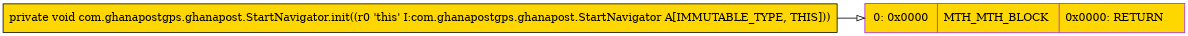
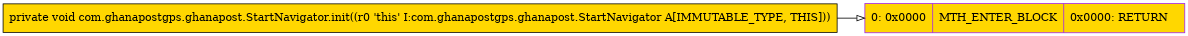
node "0: 0x0000": text "MTH_MTH_BLOCK" -> "MTH_ENTER_BLOCK"
